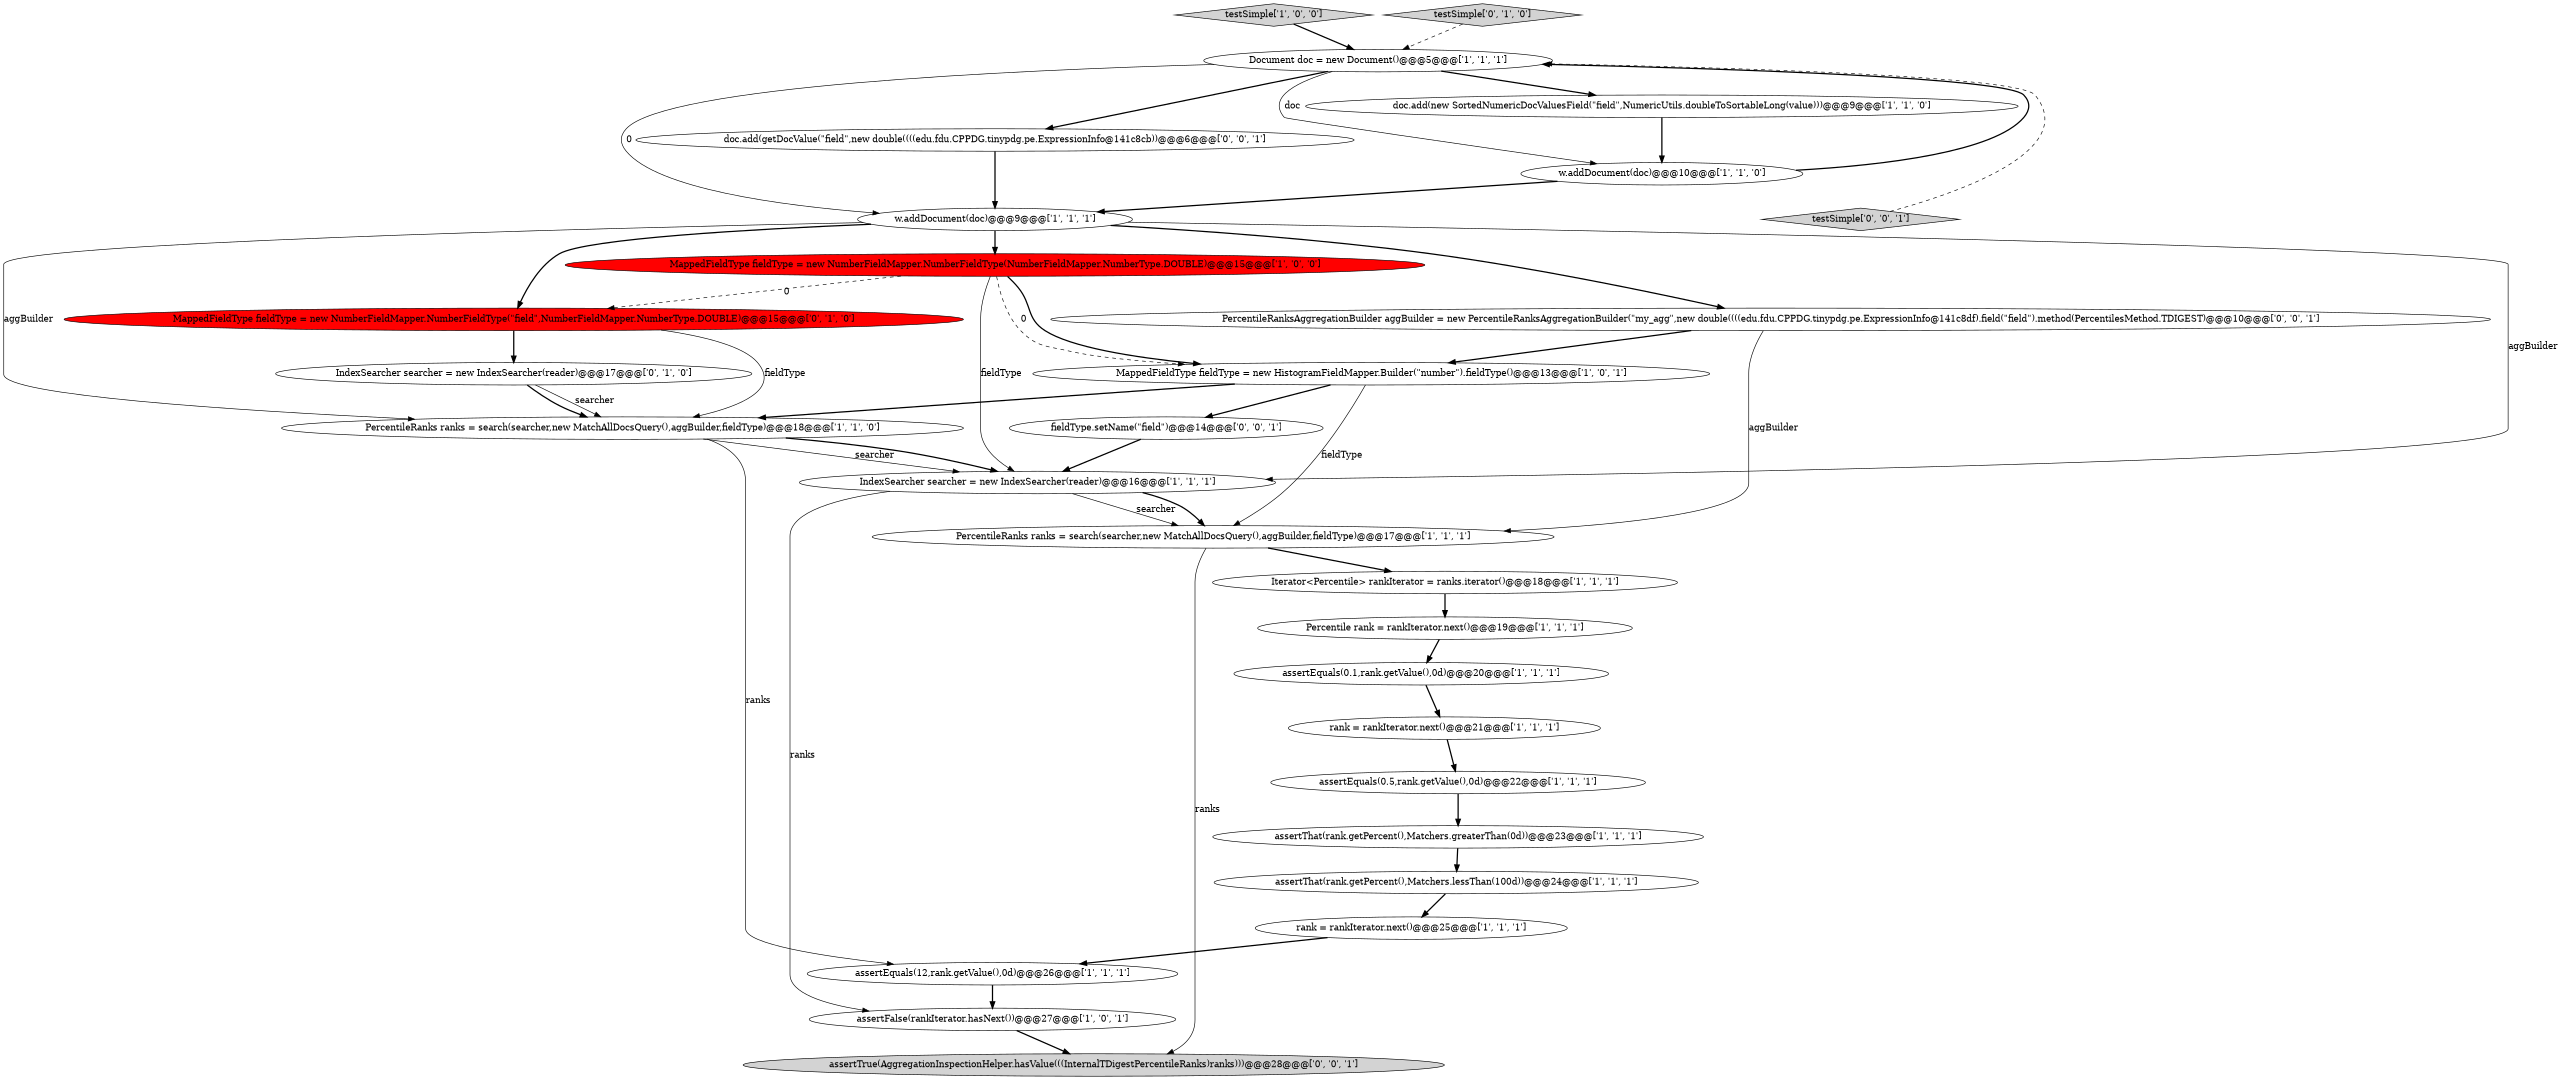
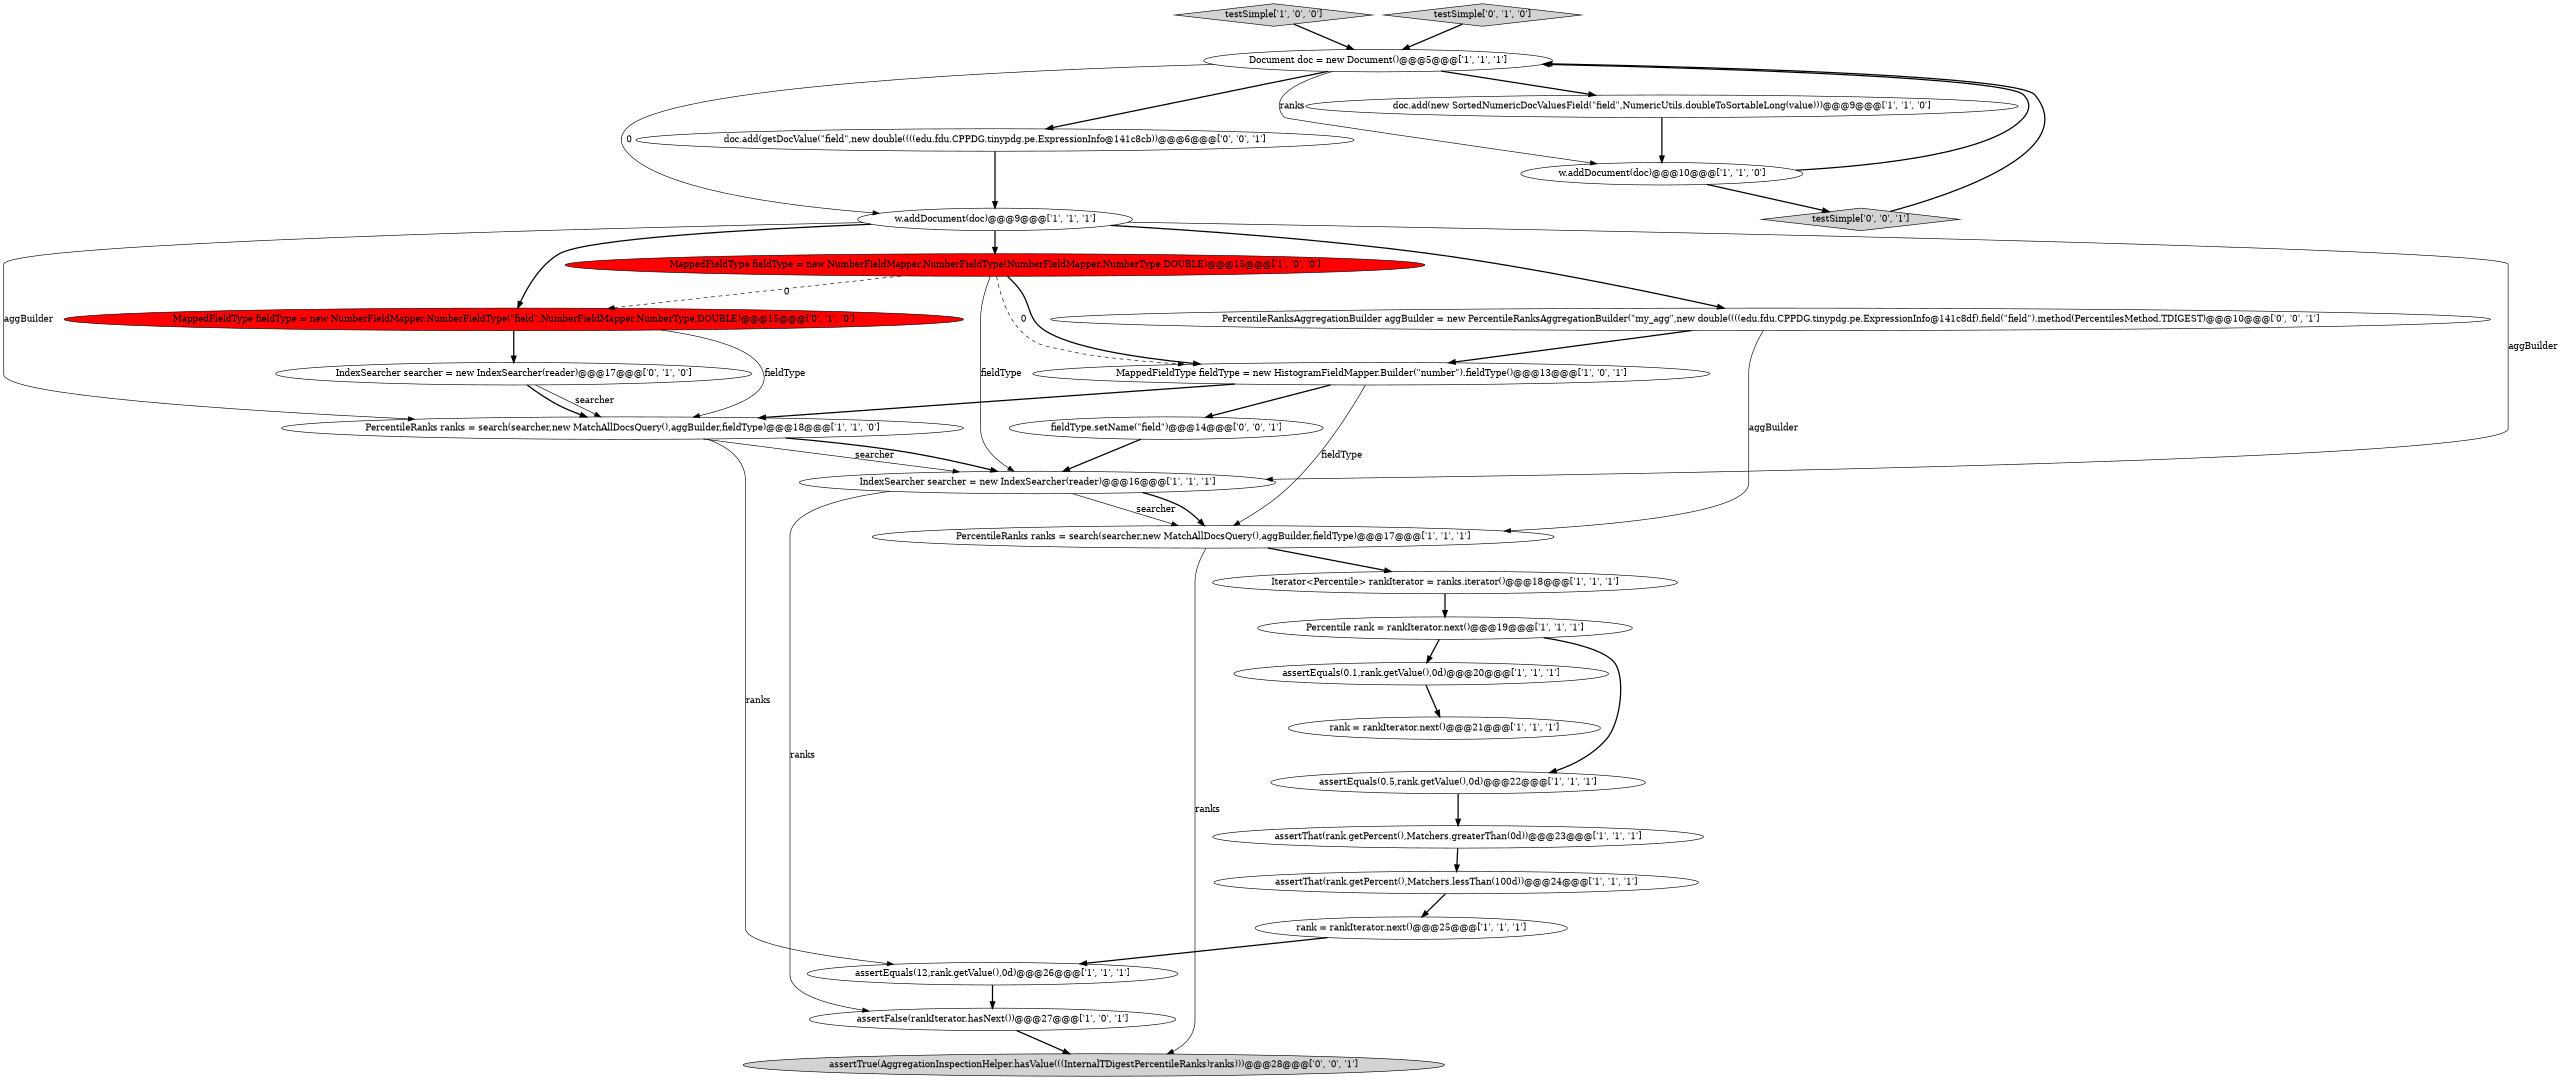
edge "testSimple['0', '1', '0']" -> "Document doc = new Document()@@@5@@@['1', '1', '1']": style dashed -> bold
edge "testSimple['0', '0', '1']" -> "Document doc = new Document()@@@5@@@['1', '1', '1']": style dashed -> bold
edge "Document doc = new Document()@@@5@@@['1', '1', '1']" -> "w.addDocument(doc)@@@10@@@['1', '1', '0']": label "doc" -> "ranks"
edge "w.addDocument(doc)@@@10@@@['1', '1', '0']" -> "w.addDocument(doc)@@@9@@@['1', '1', '1']": now "w.addDocument(doc)@@@10@@@['1', '1', '0']" -> "testSimple['0', '0', '1']"
edge "rank = rankIterator.next()@@@21@@@['1', '1', '1']" -> "assertEquals(0.5,rank.getValue(),0d)@@@22@@@['1', '1', '1']": now "Percentile rank = rankIterator.next()@@@19@@@['1', '1', '1']" -> "assertEquals(0.5,rank.getValue(),0d)@@@22@@@['1', '1', '1']"
